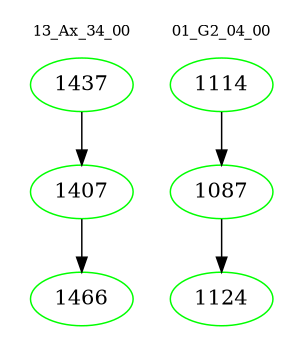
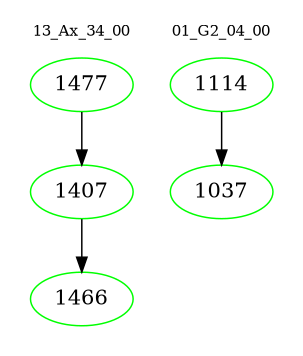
node "1437": label "1437" -> "1477"
node "1087": label "1087" -> "1037"
node "1124": removed
